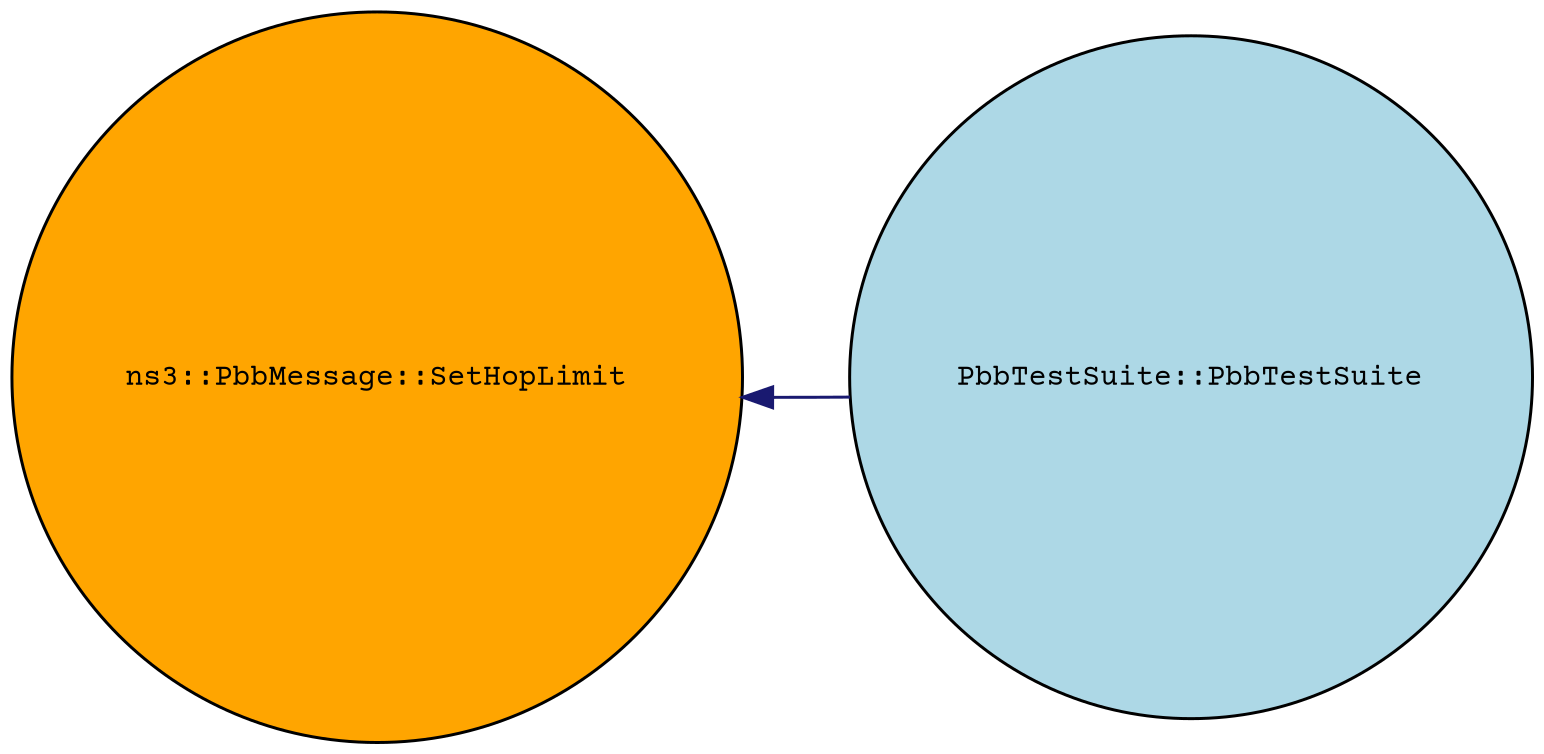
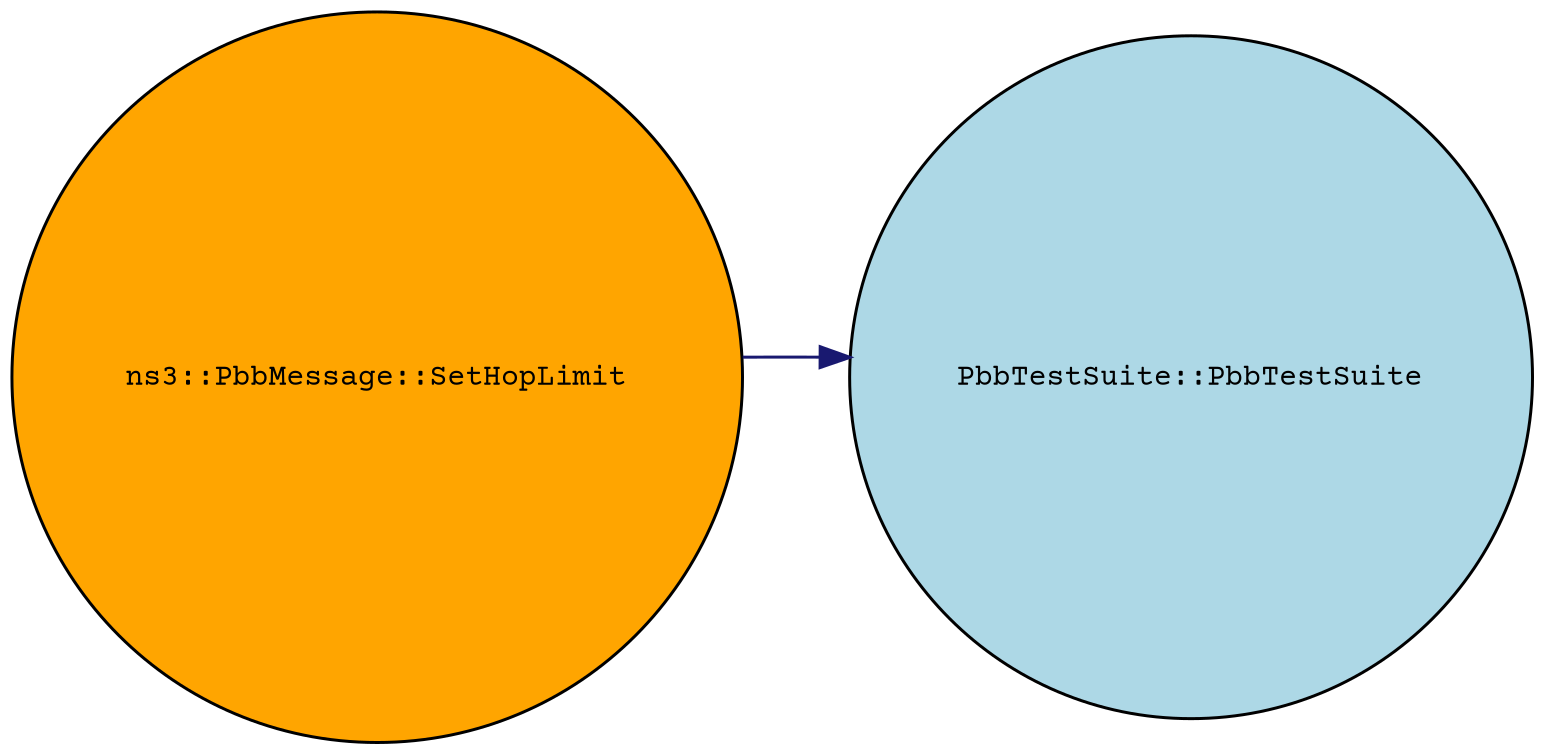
edge "PbbTestSuite::PbbTestSuite" -> "ns3::PbbMessage::SetHopLimit": reversed
